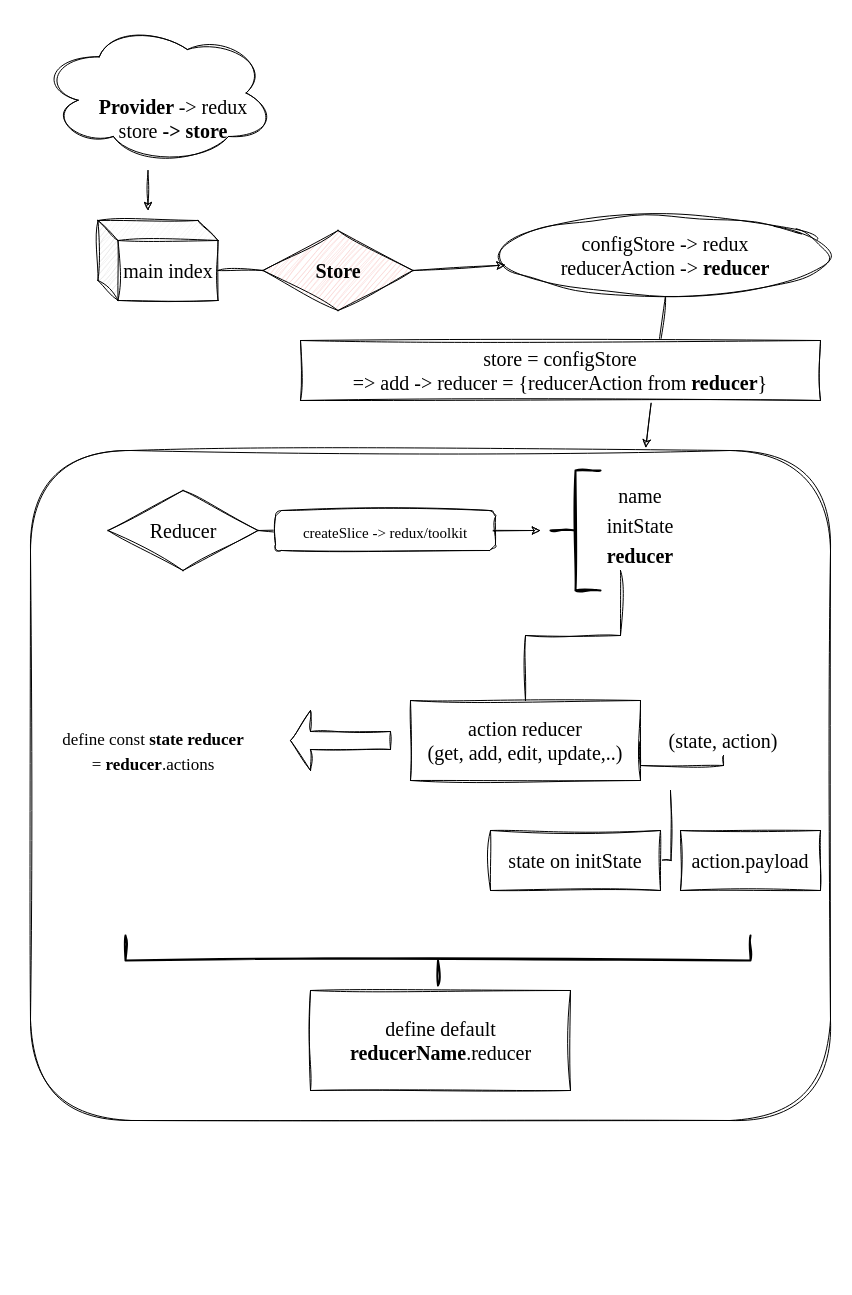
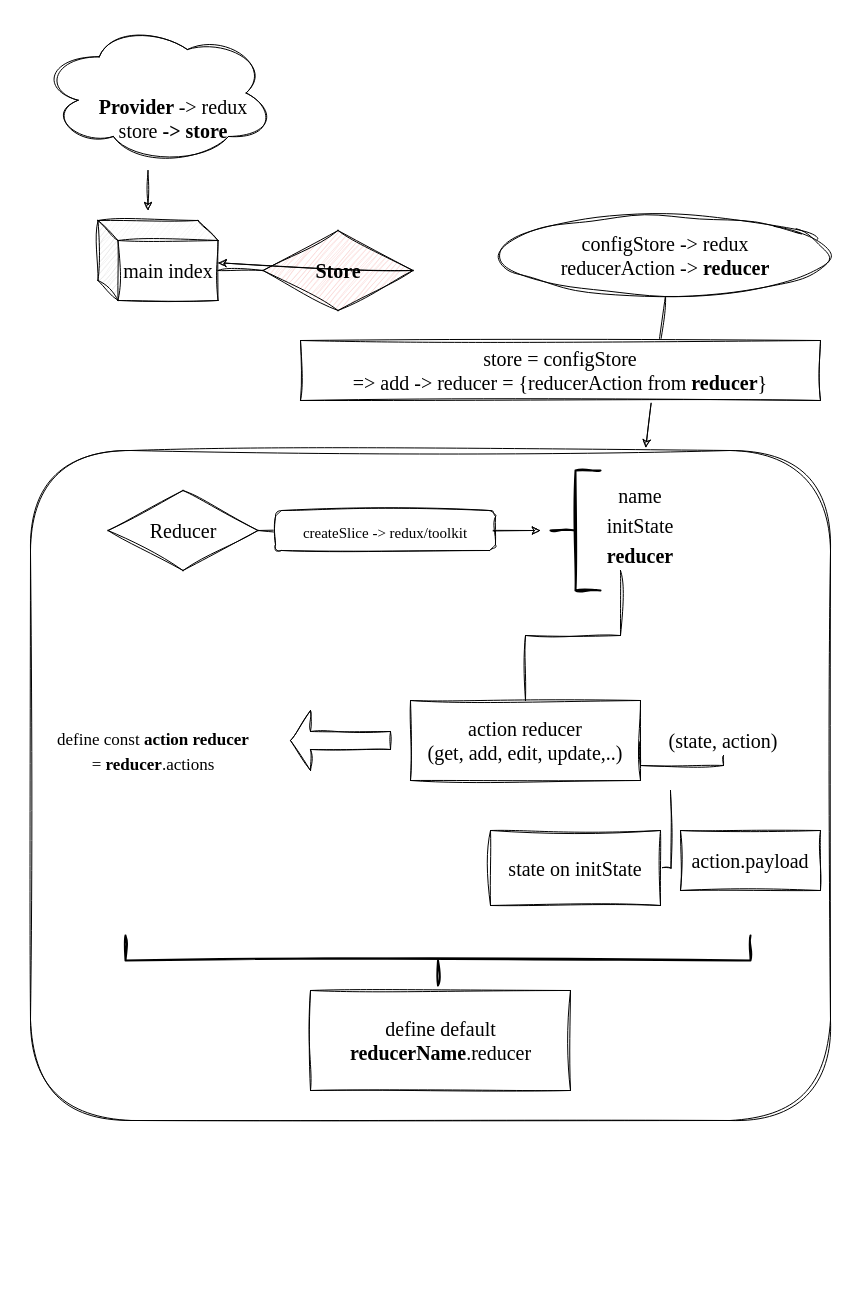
edge "Store" -> "configStore -> redux reducerAction -> reducer": now "Store" -> "main index"
node "define const state reducer = reducer.actions": label "define const state reducer = reducer.actions" -> "define const action reducer = reducer.actions"
node "state on initState": size 170x60 -> 170x75
